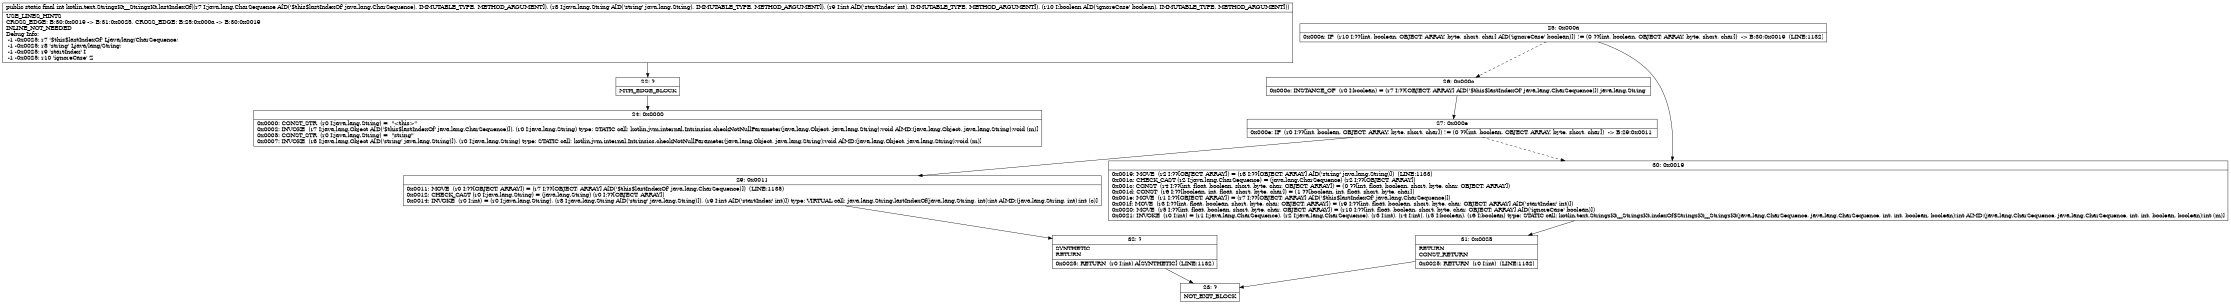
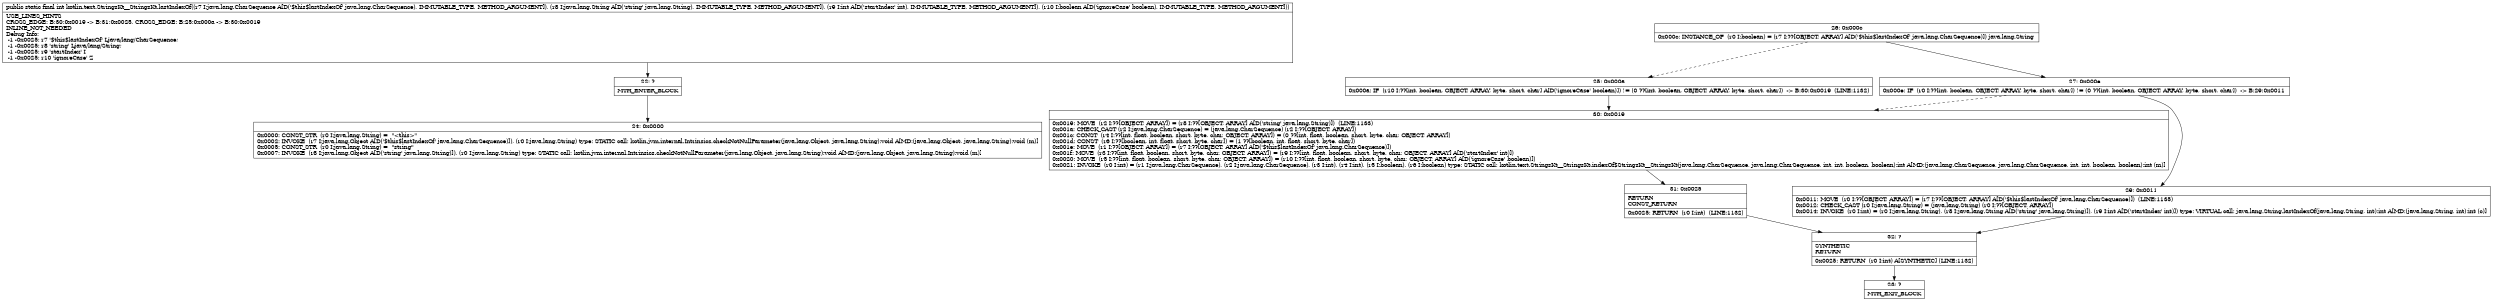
edge "25: 0x000a" -> "26: 0x000c": reversed
node "22: ?": text "MTH_EDGE_BLOCK" -> "MTH_ENTER_BLOCK"
edge "31: 0x0025" -> "23: ?": now "31: 0x0025" -> "32: ?"
node "23: ?": text "NOT_EXIT_BLOCK" -> "MTH_EXIT_BLOCK"
